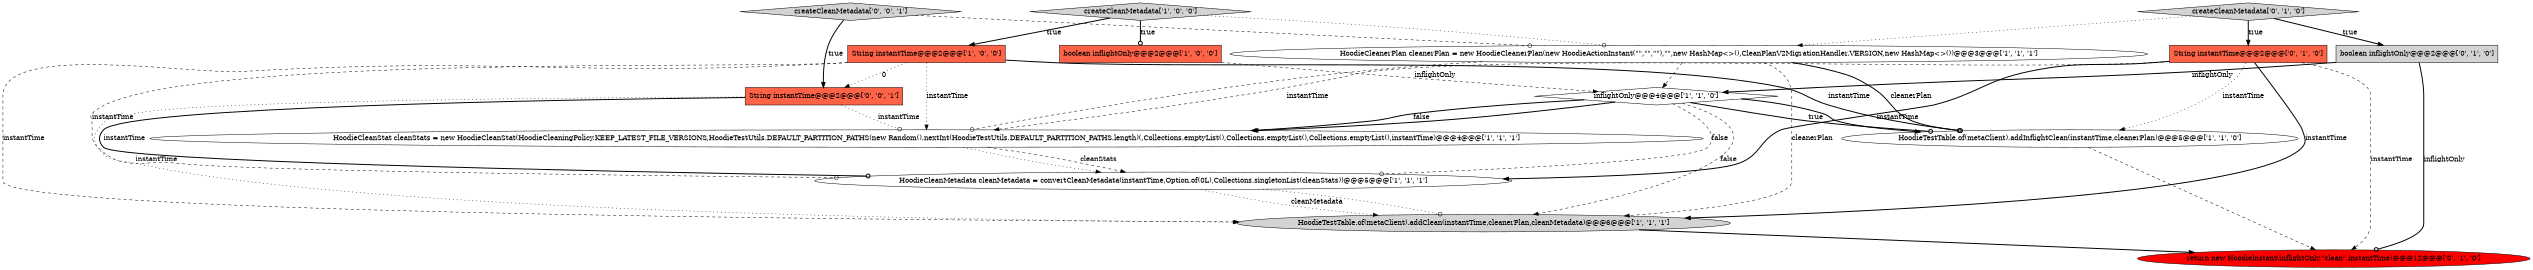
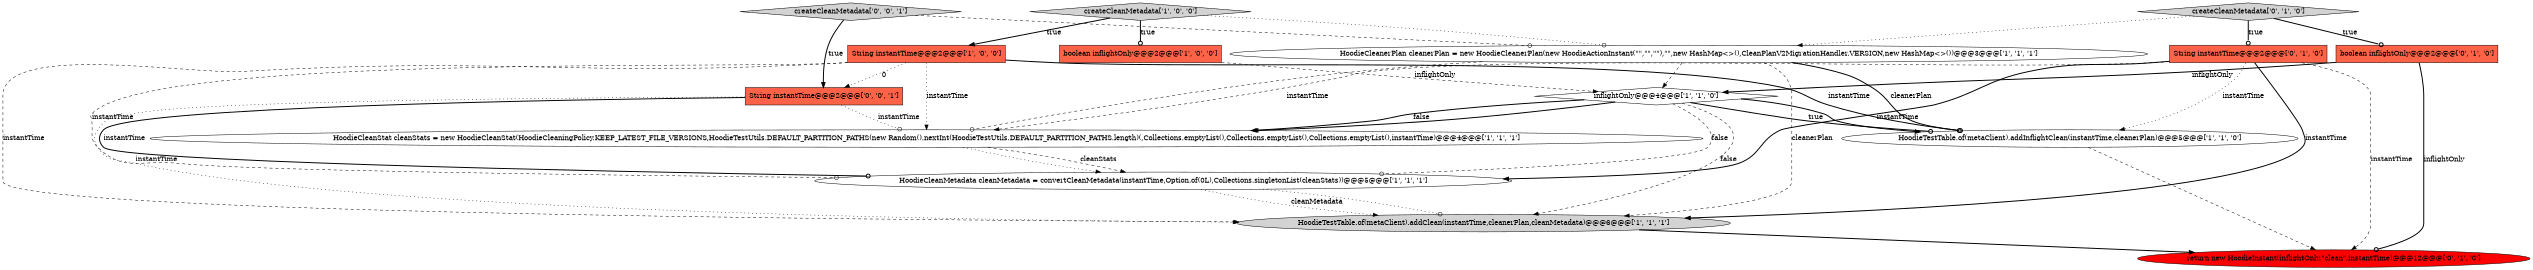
edge "createCleanMetadata['0', '1', '0']" -> "String instantTime@@@2@@@['0', '1', '0']": arrowhead normal -> odot
edge "createCleanMetadata['0', '1', '0']" -> "boolean inflightOnly@@@2@@@['0', '1', '0']": arrowhead normal -> odot
node "boolean inflightOnly@@@2@@@['0', '1', '0']": fillcolor lightgray -> tomato
